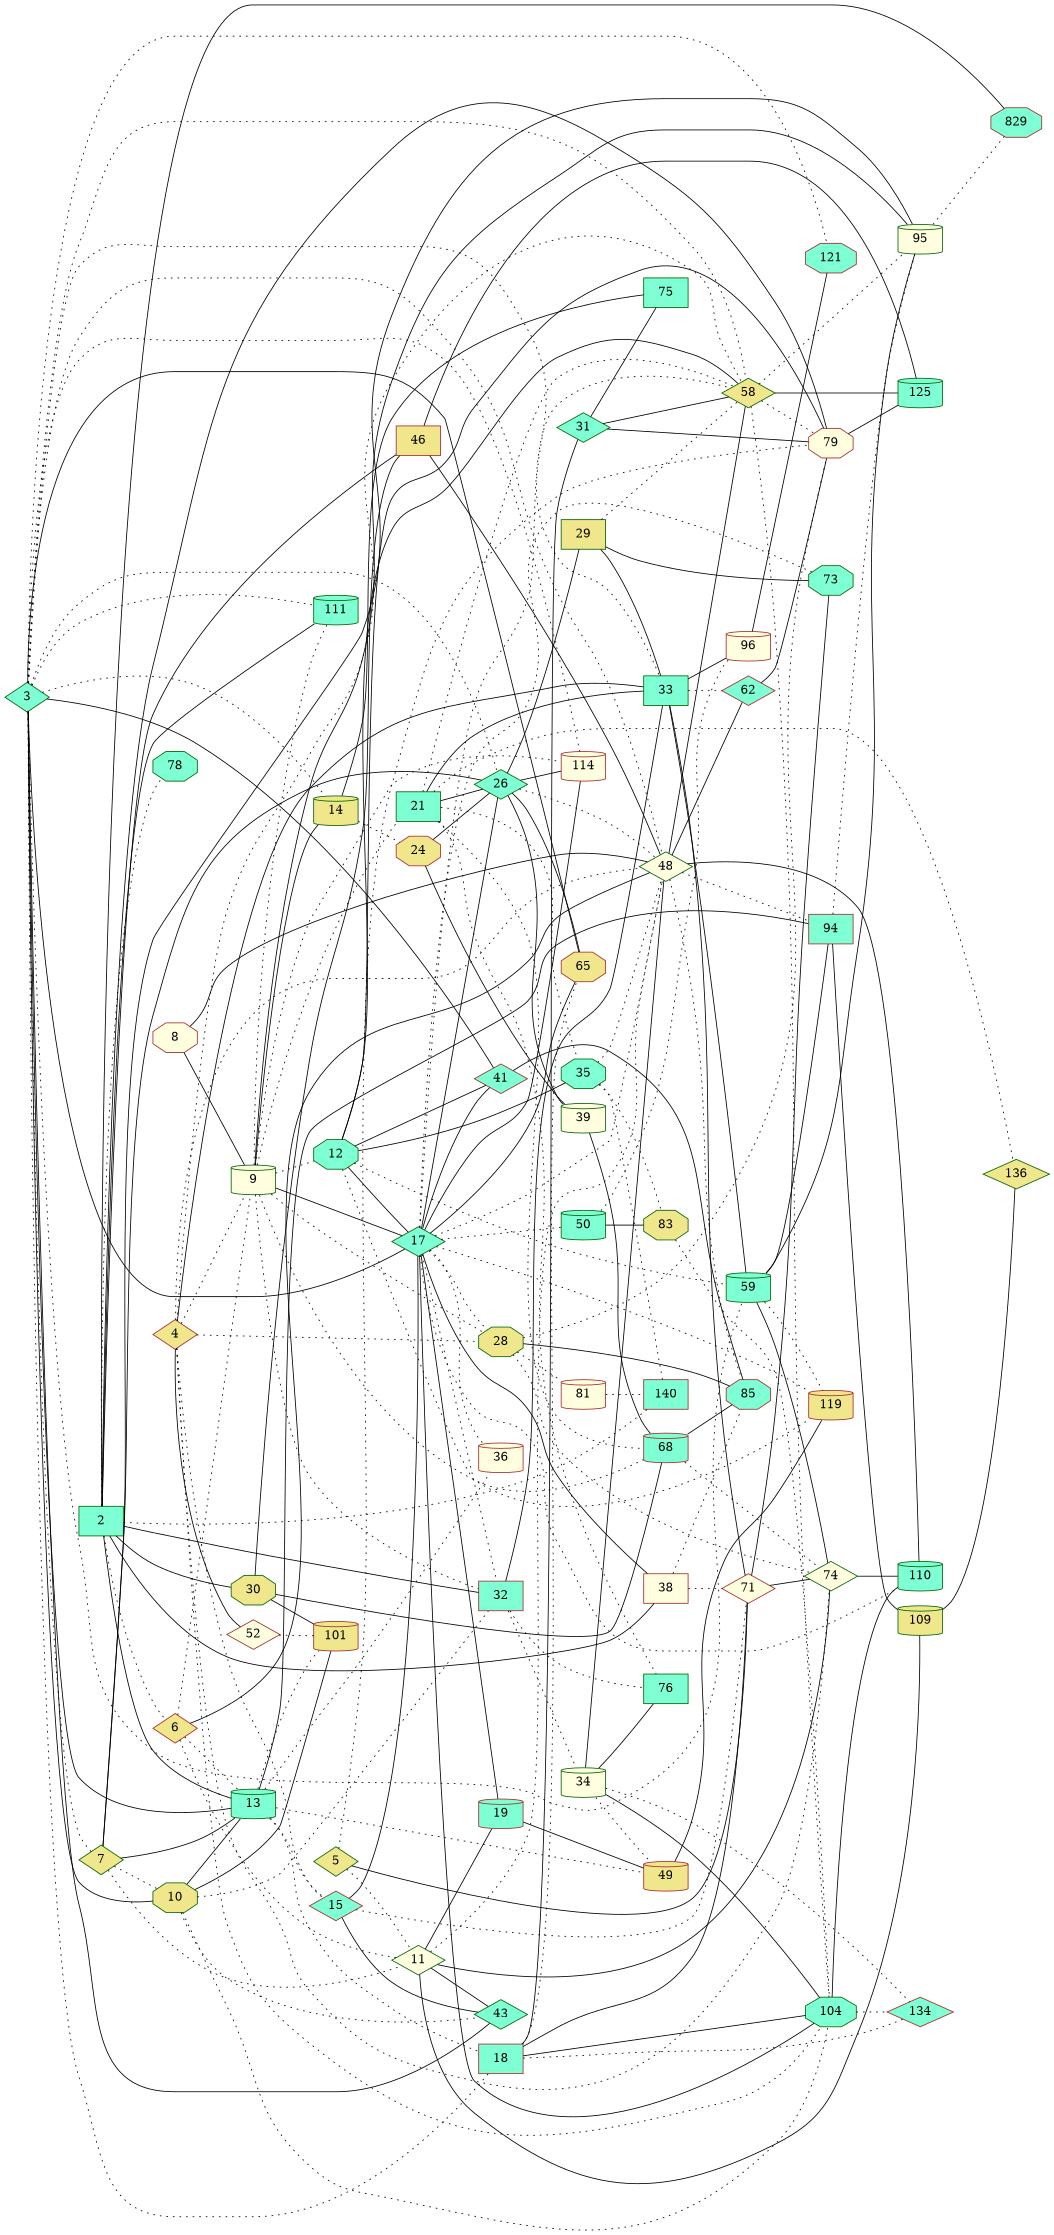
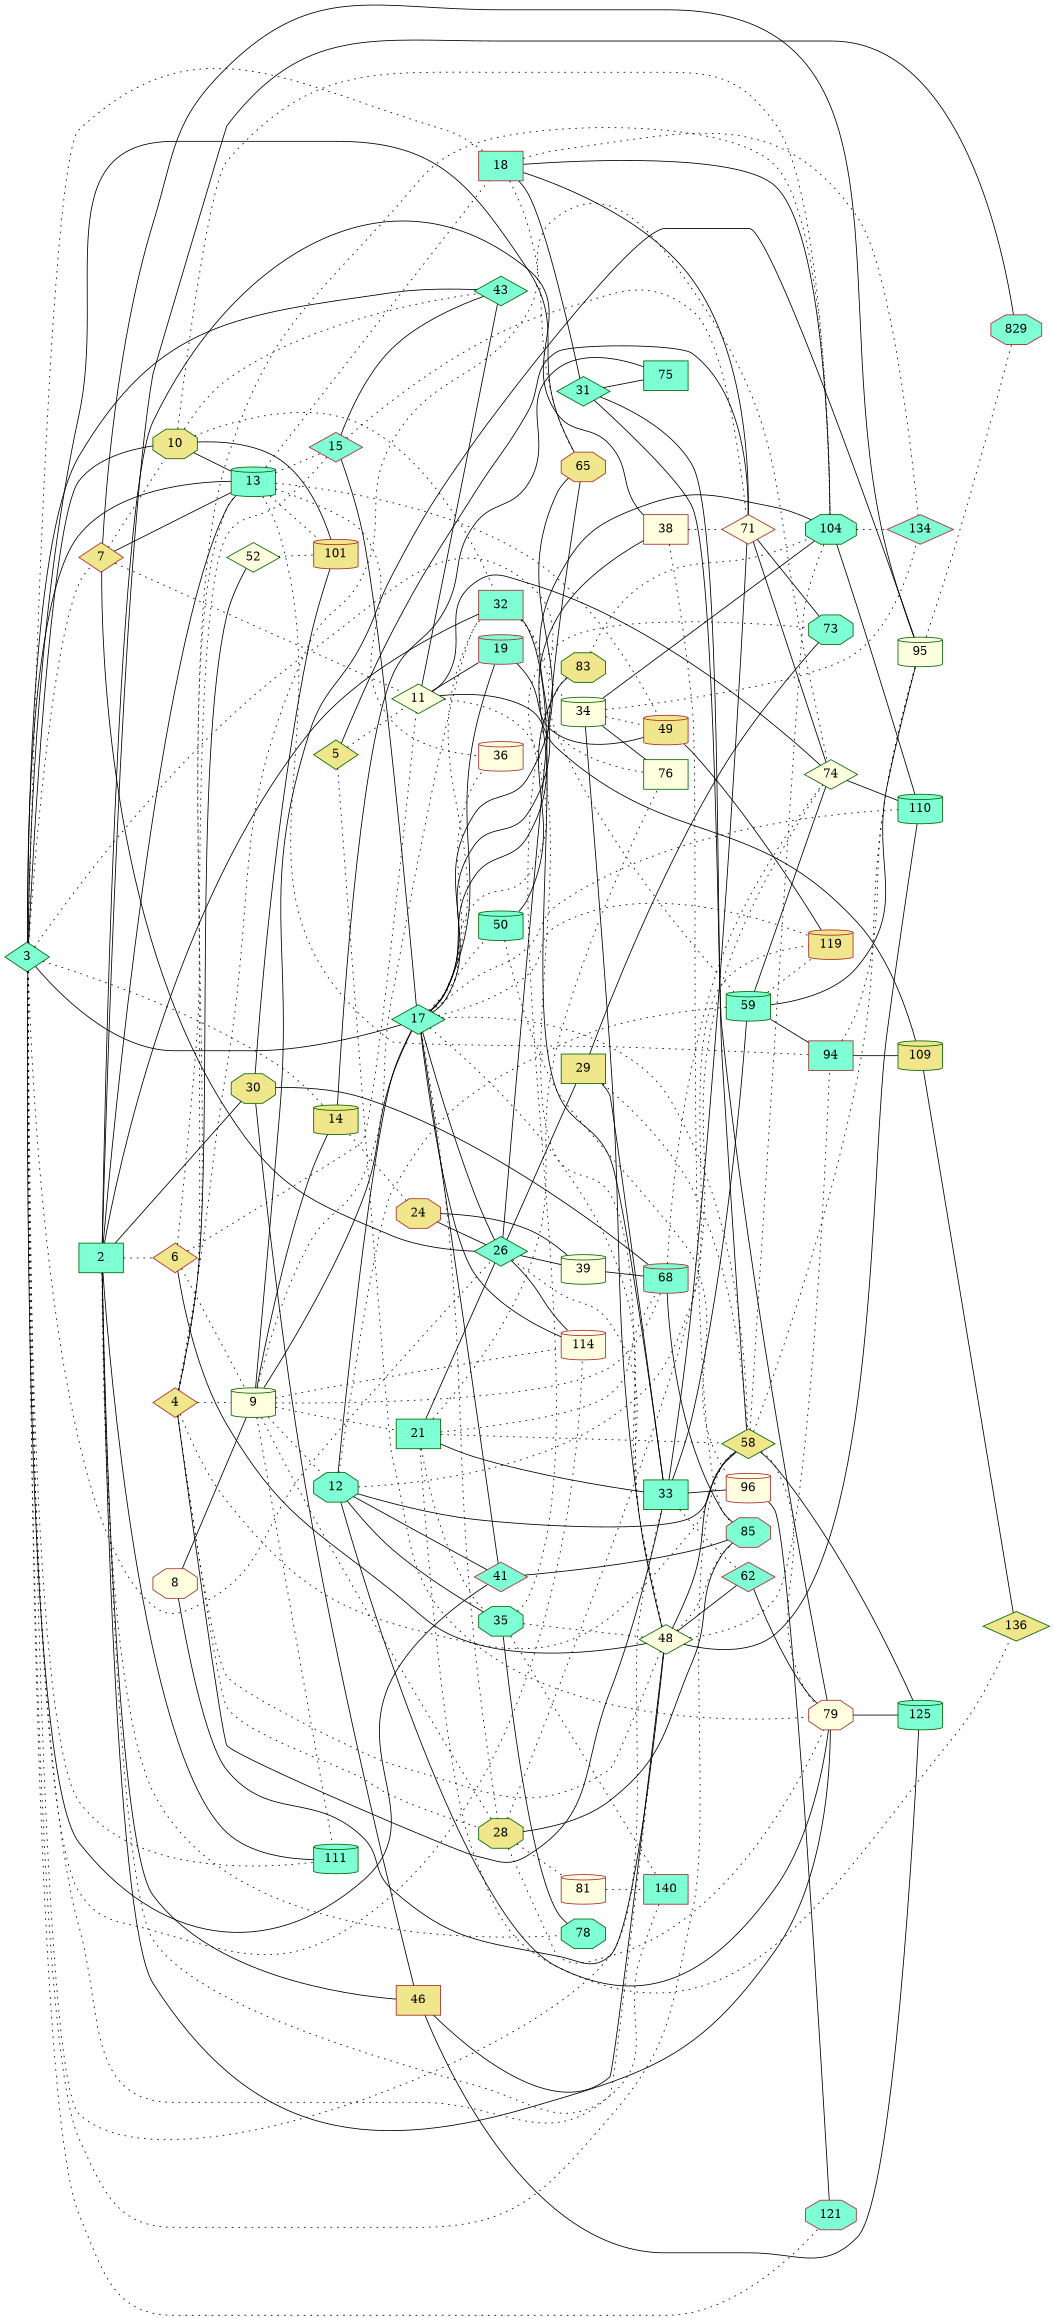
edge "94" -- "13": style solid -> dotted
node "52": color brown -> darkgreen
node "76": fillcolor aquamarine -> lightyellow
edge "35" -- "78": added
node "7": color darkgreen -> brown
